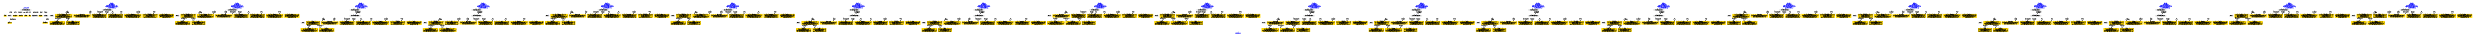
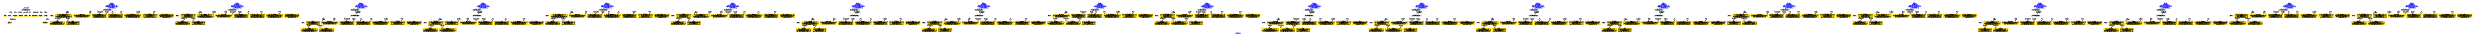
node "Object Number": fillcolor lightgray -> gold
